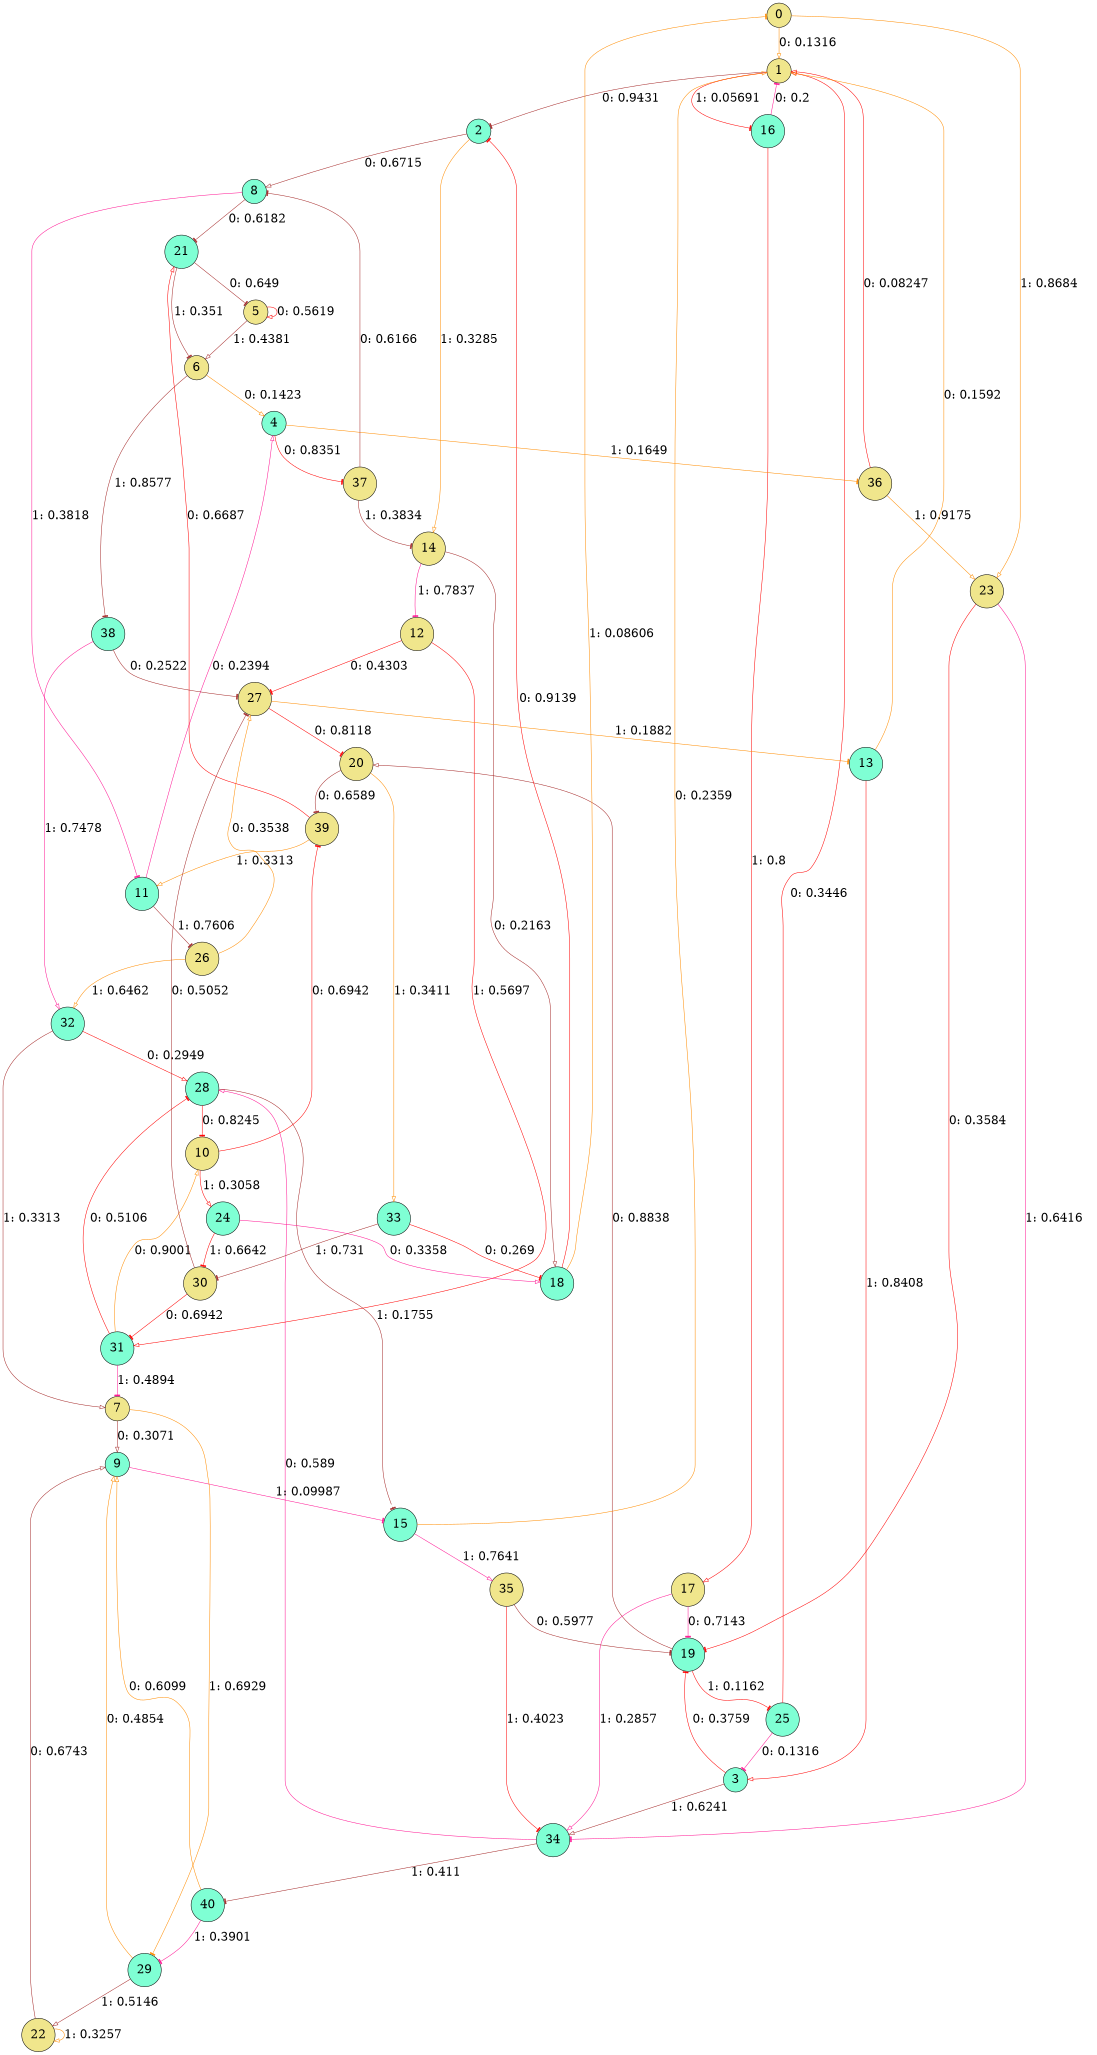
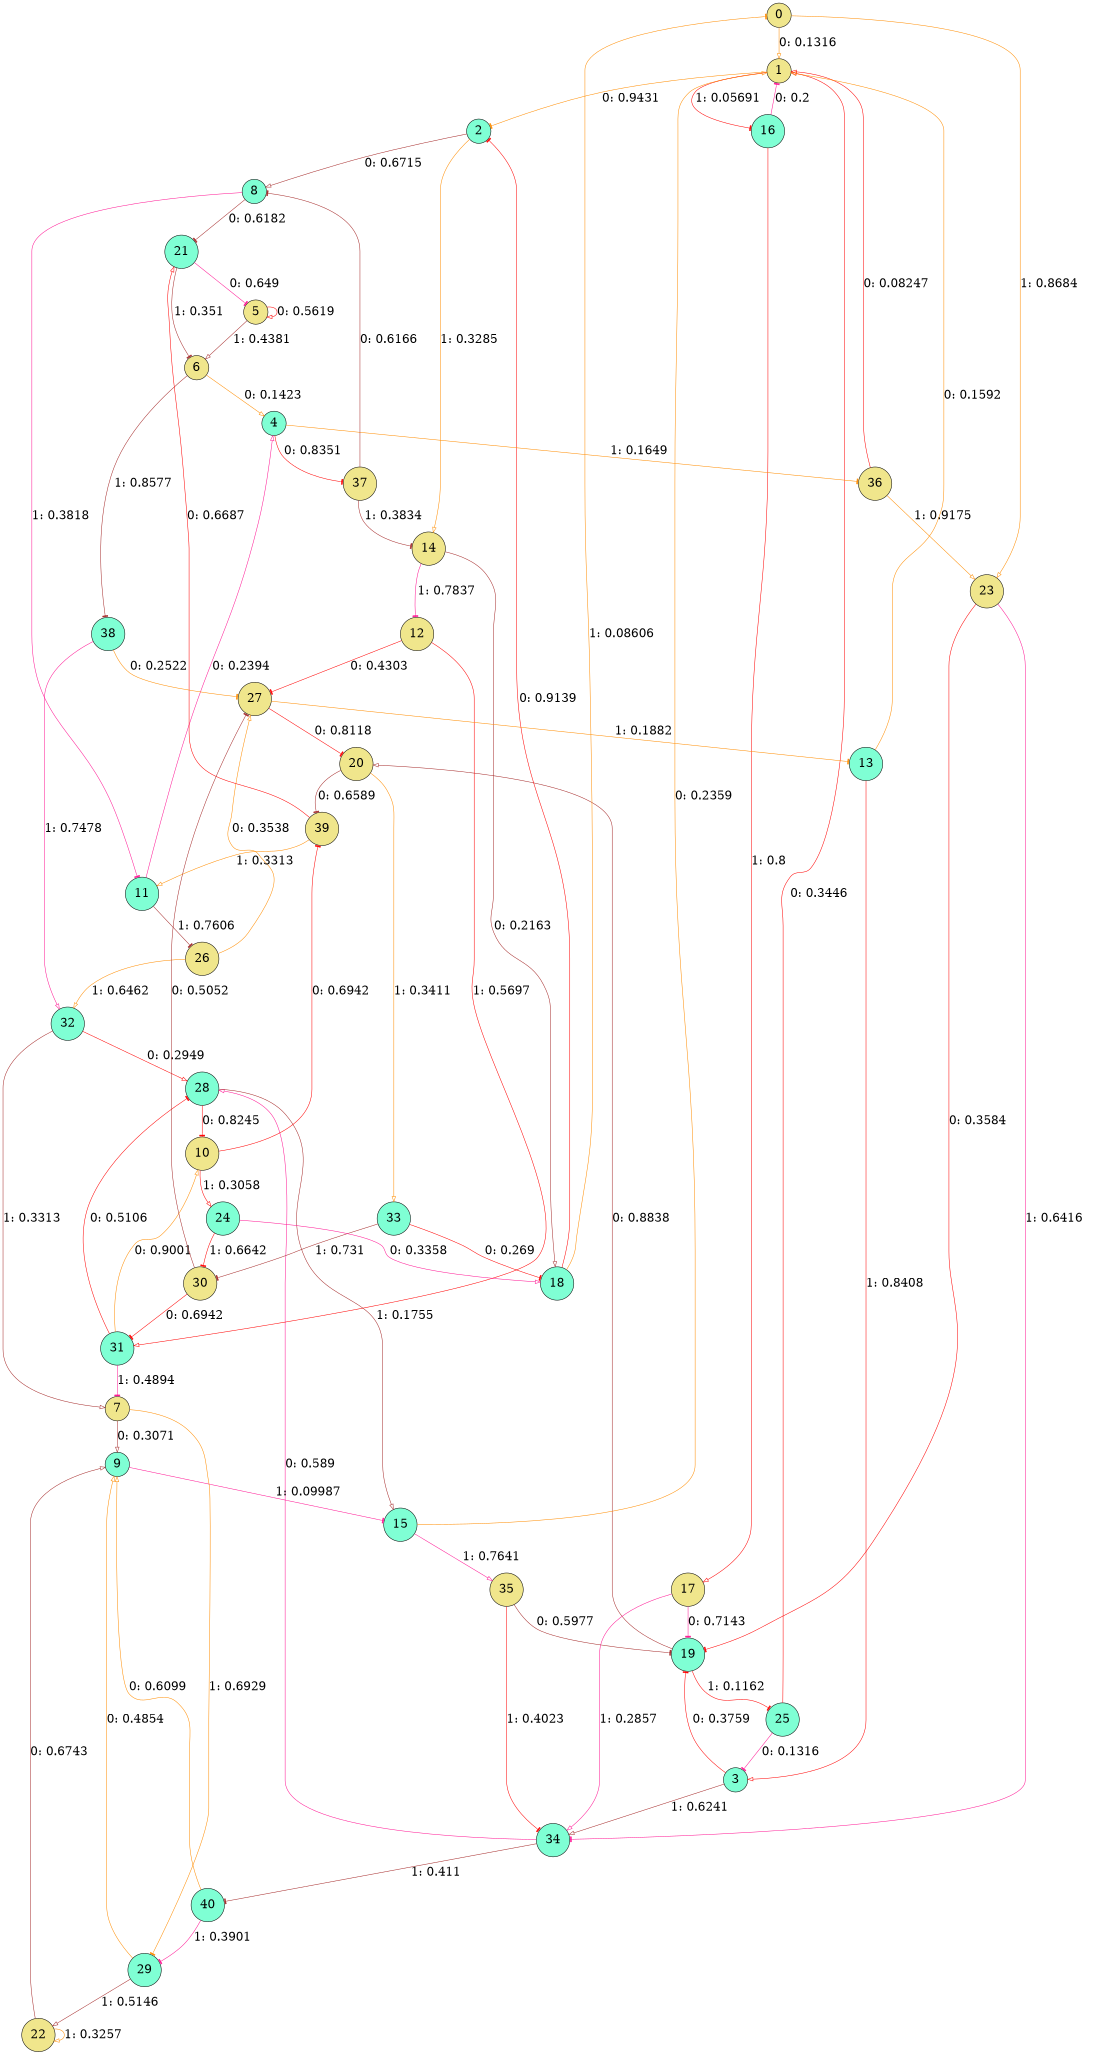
edge "1" -> "2": color brown -> darkorange
edge "21" -> "5": color brown -> deeppink
edge "38" -> "27": color brown -> darkorange
edge "28" -> "15": arrowhead tee -> onormal
